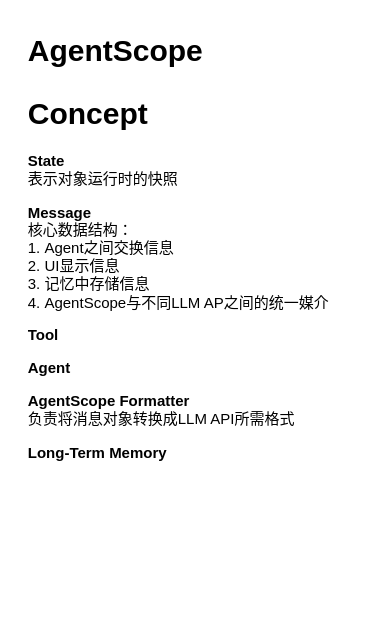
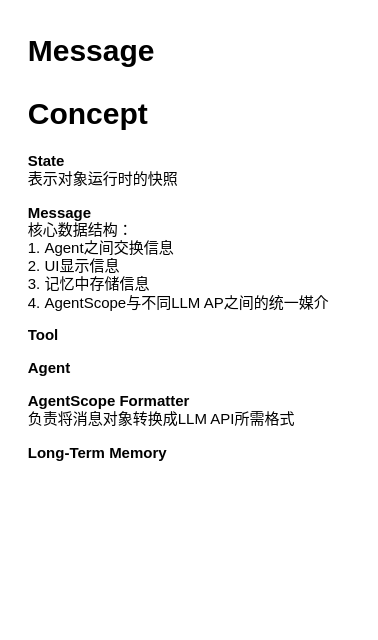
node "AgentScope": label "AgentScope" -> "Message"
